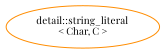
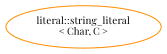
node "detail::string_literal < Char, C >": label "detail::string_literal < Char, C >" -> "literal::string_literal < Char, C >"
